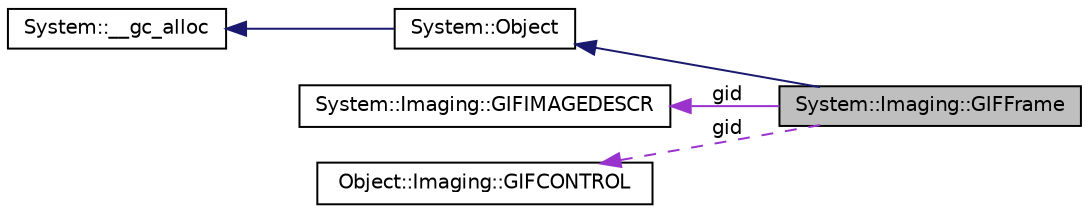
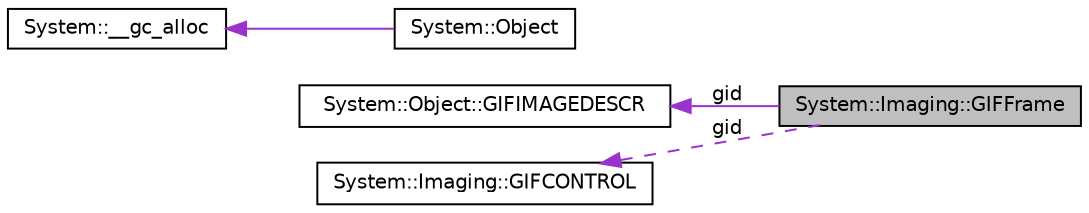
edge "System::Object" -> "System::__gc_alloc": color midnightblue -> darkorchid3
edge "System::Imaging::GIFFrame" -> "System::Object": removed
node "System::Imaging::GIFIMAGEDESCR": label "System::Imaging::GIFIMAGEDESCR" -> "System::Object::GIFIMAGEDESCR"
node "Object::Imaging::GIFCONTROL": label "Object::Imaging::GIFCONTROL" -> "System::Imaging::GIFCONTROL"
